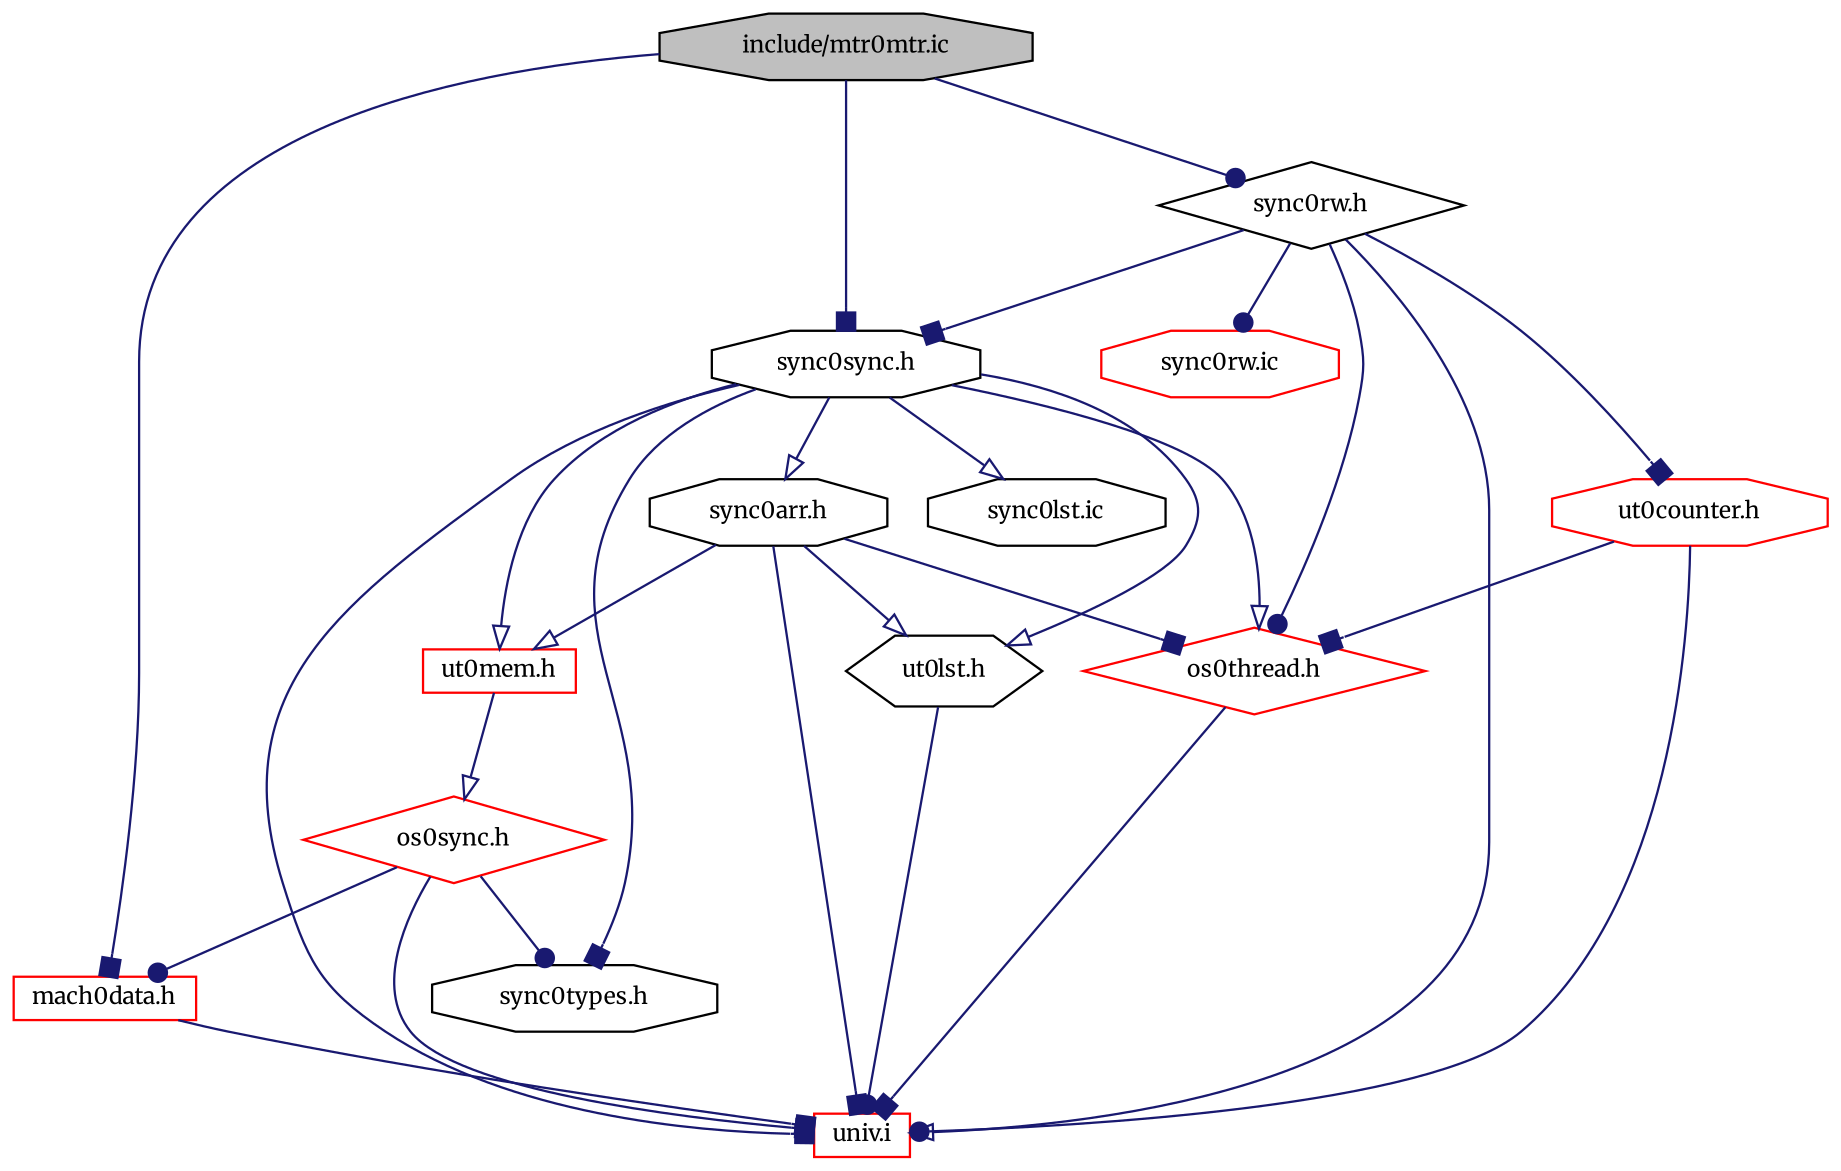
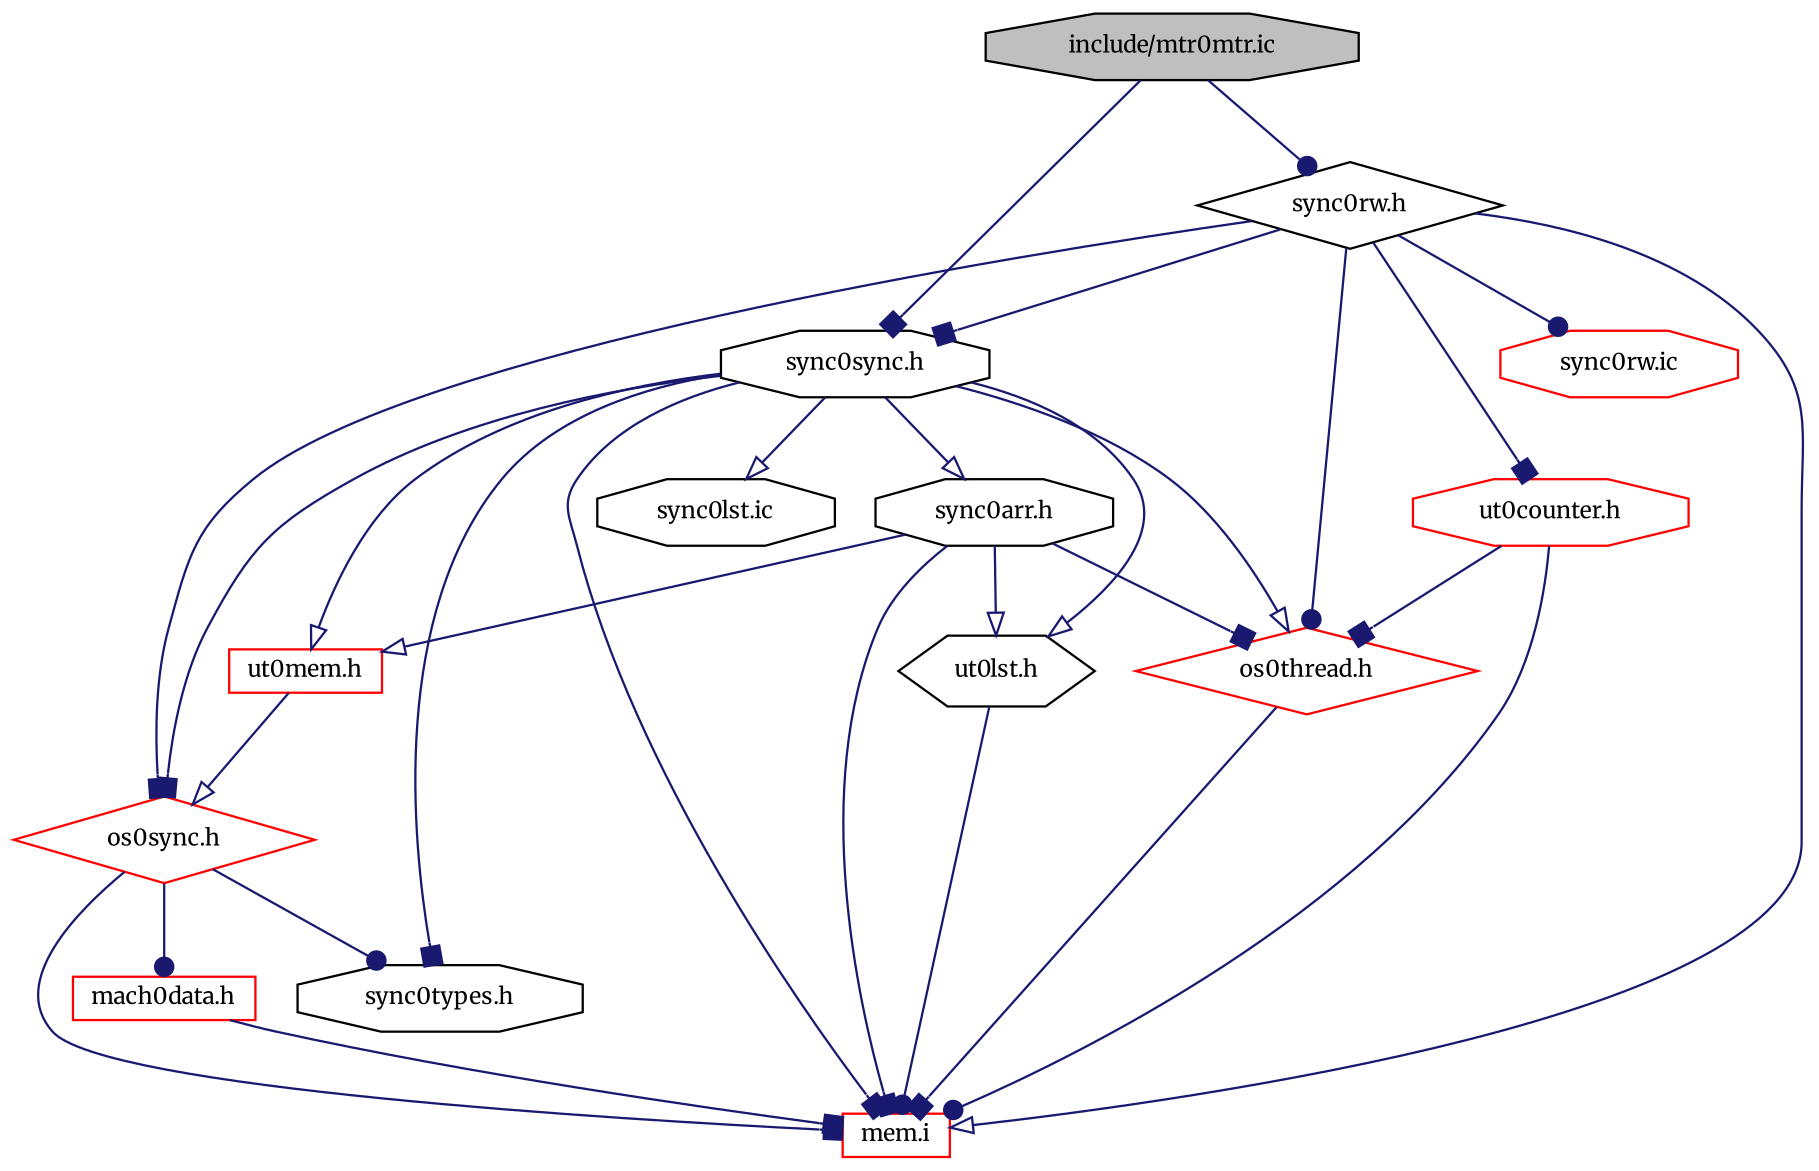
edge "include/mtr0mtr.ic" -> "mach0data.h": removed
edge "sync0rw.h" -> "os0sync.h": added
edge "sync0sync.h" -> "os0sync.h": added
node "univ.i": label "univ.i" -> "mem.i"
